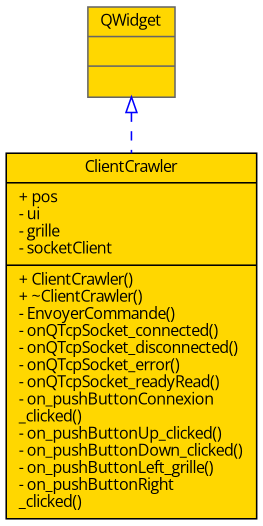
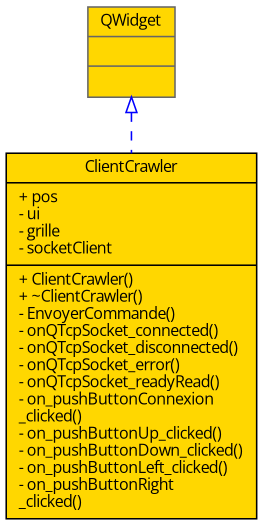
node "ClientCrawler": text "- on_pushButtonLeft_grille()" -> "- on_pushButtonLeft_clicked()"
